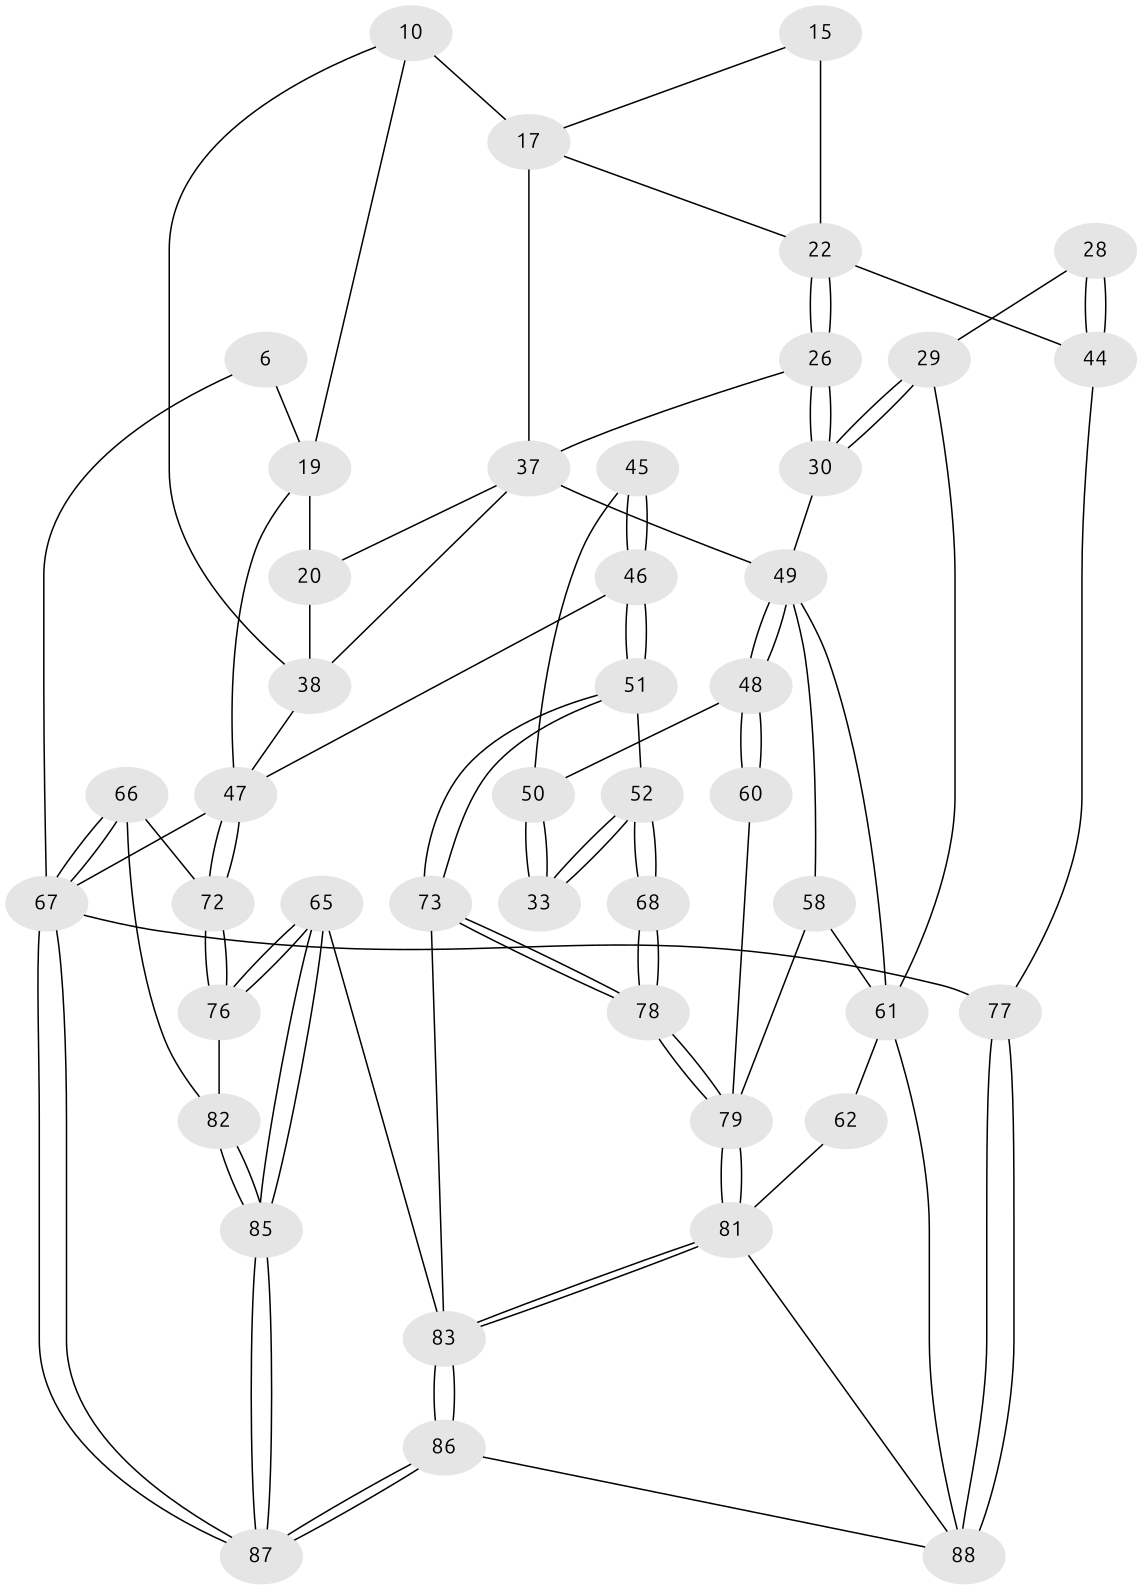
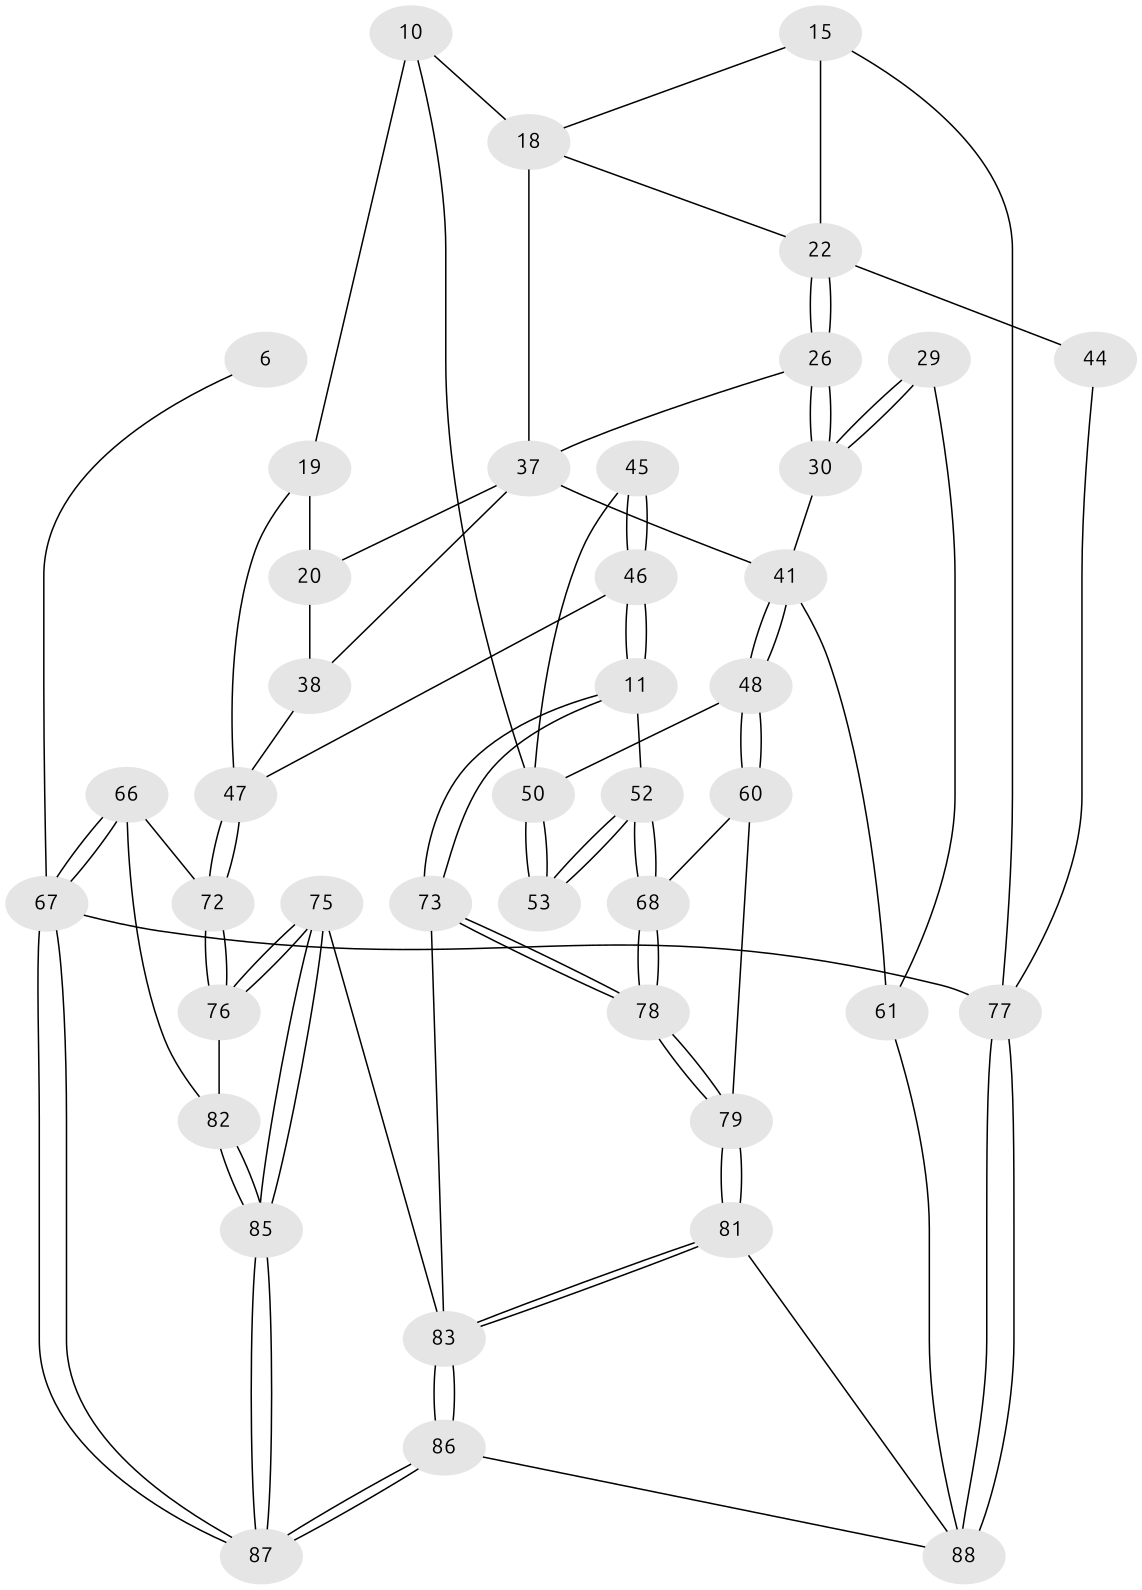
node "17": label "17" -> "18"
node "28": removed
edge "10" -- "38": now "10" -- "50"
edge "6" -- "19": removed
edge "15" -- "77": added
node "49": label "49" -> "41"
node "51": label "51" -> "11"
edge "47" -- "67": removed
edge "60" -- "68": added
node "65": label "65" -> "75"
node "33": label "33" -> "53"
node "58": removed
node "62": removed
